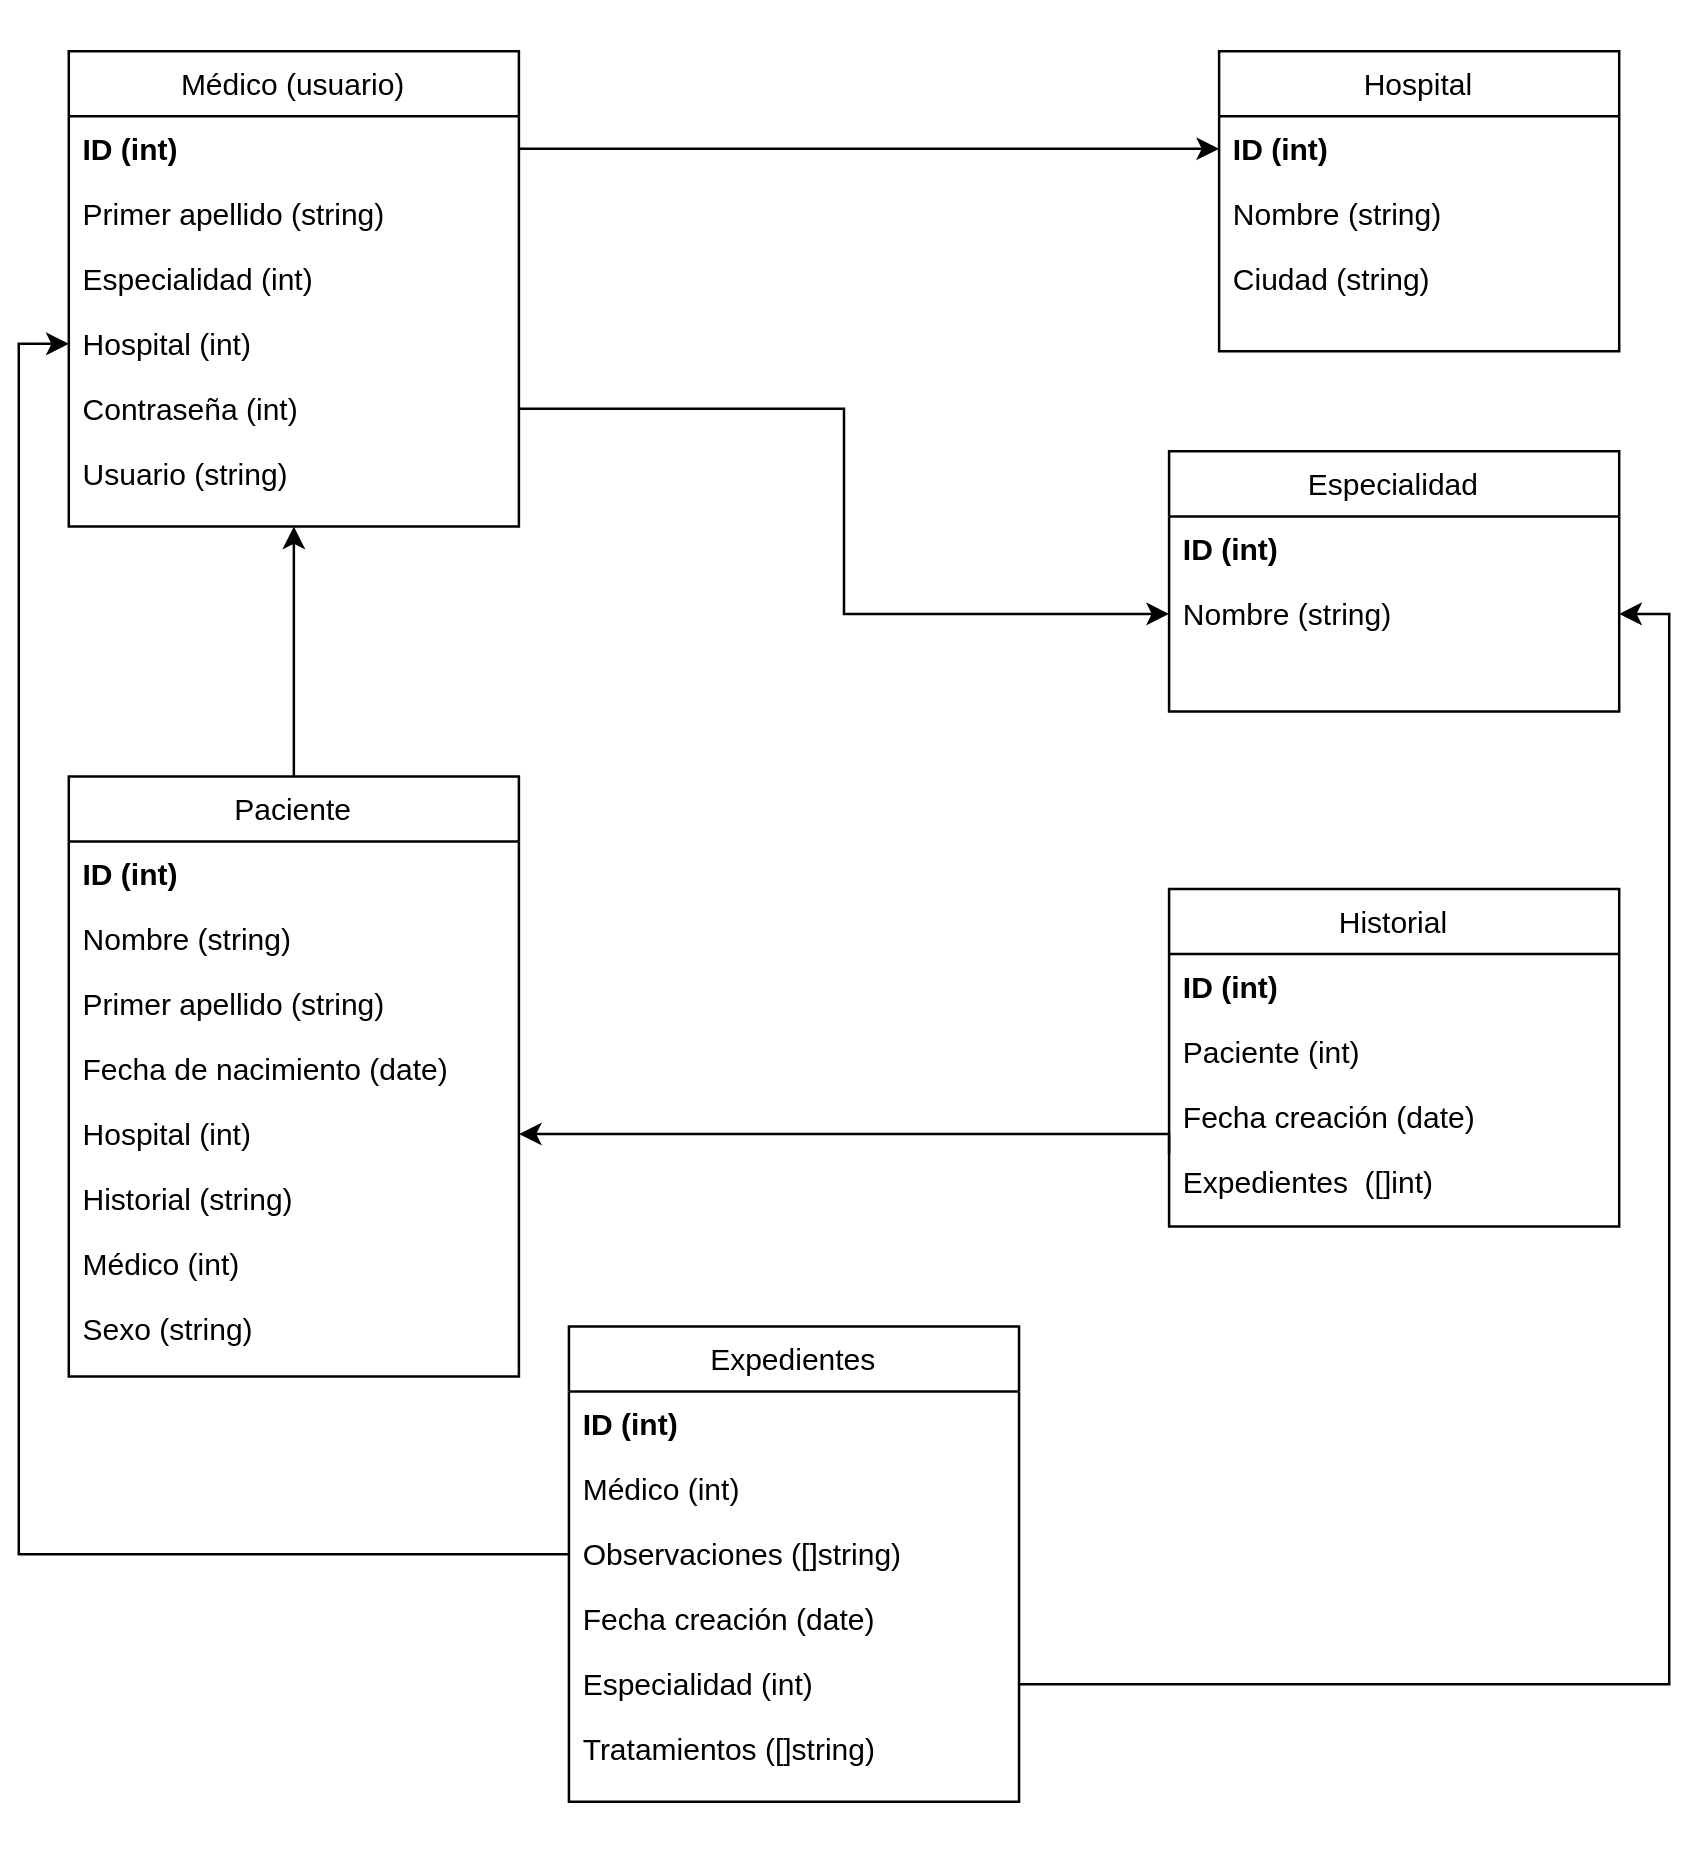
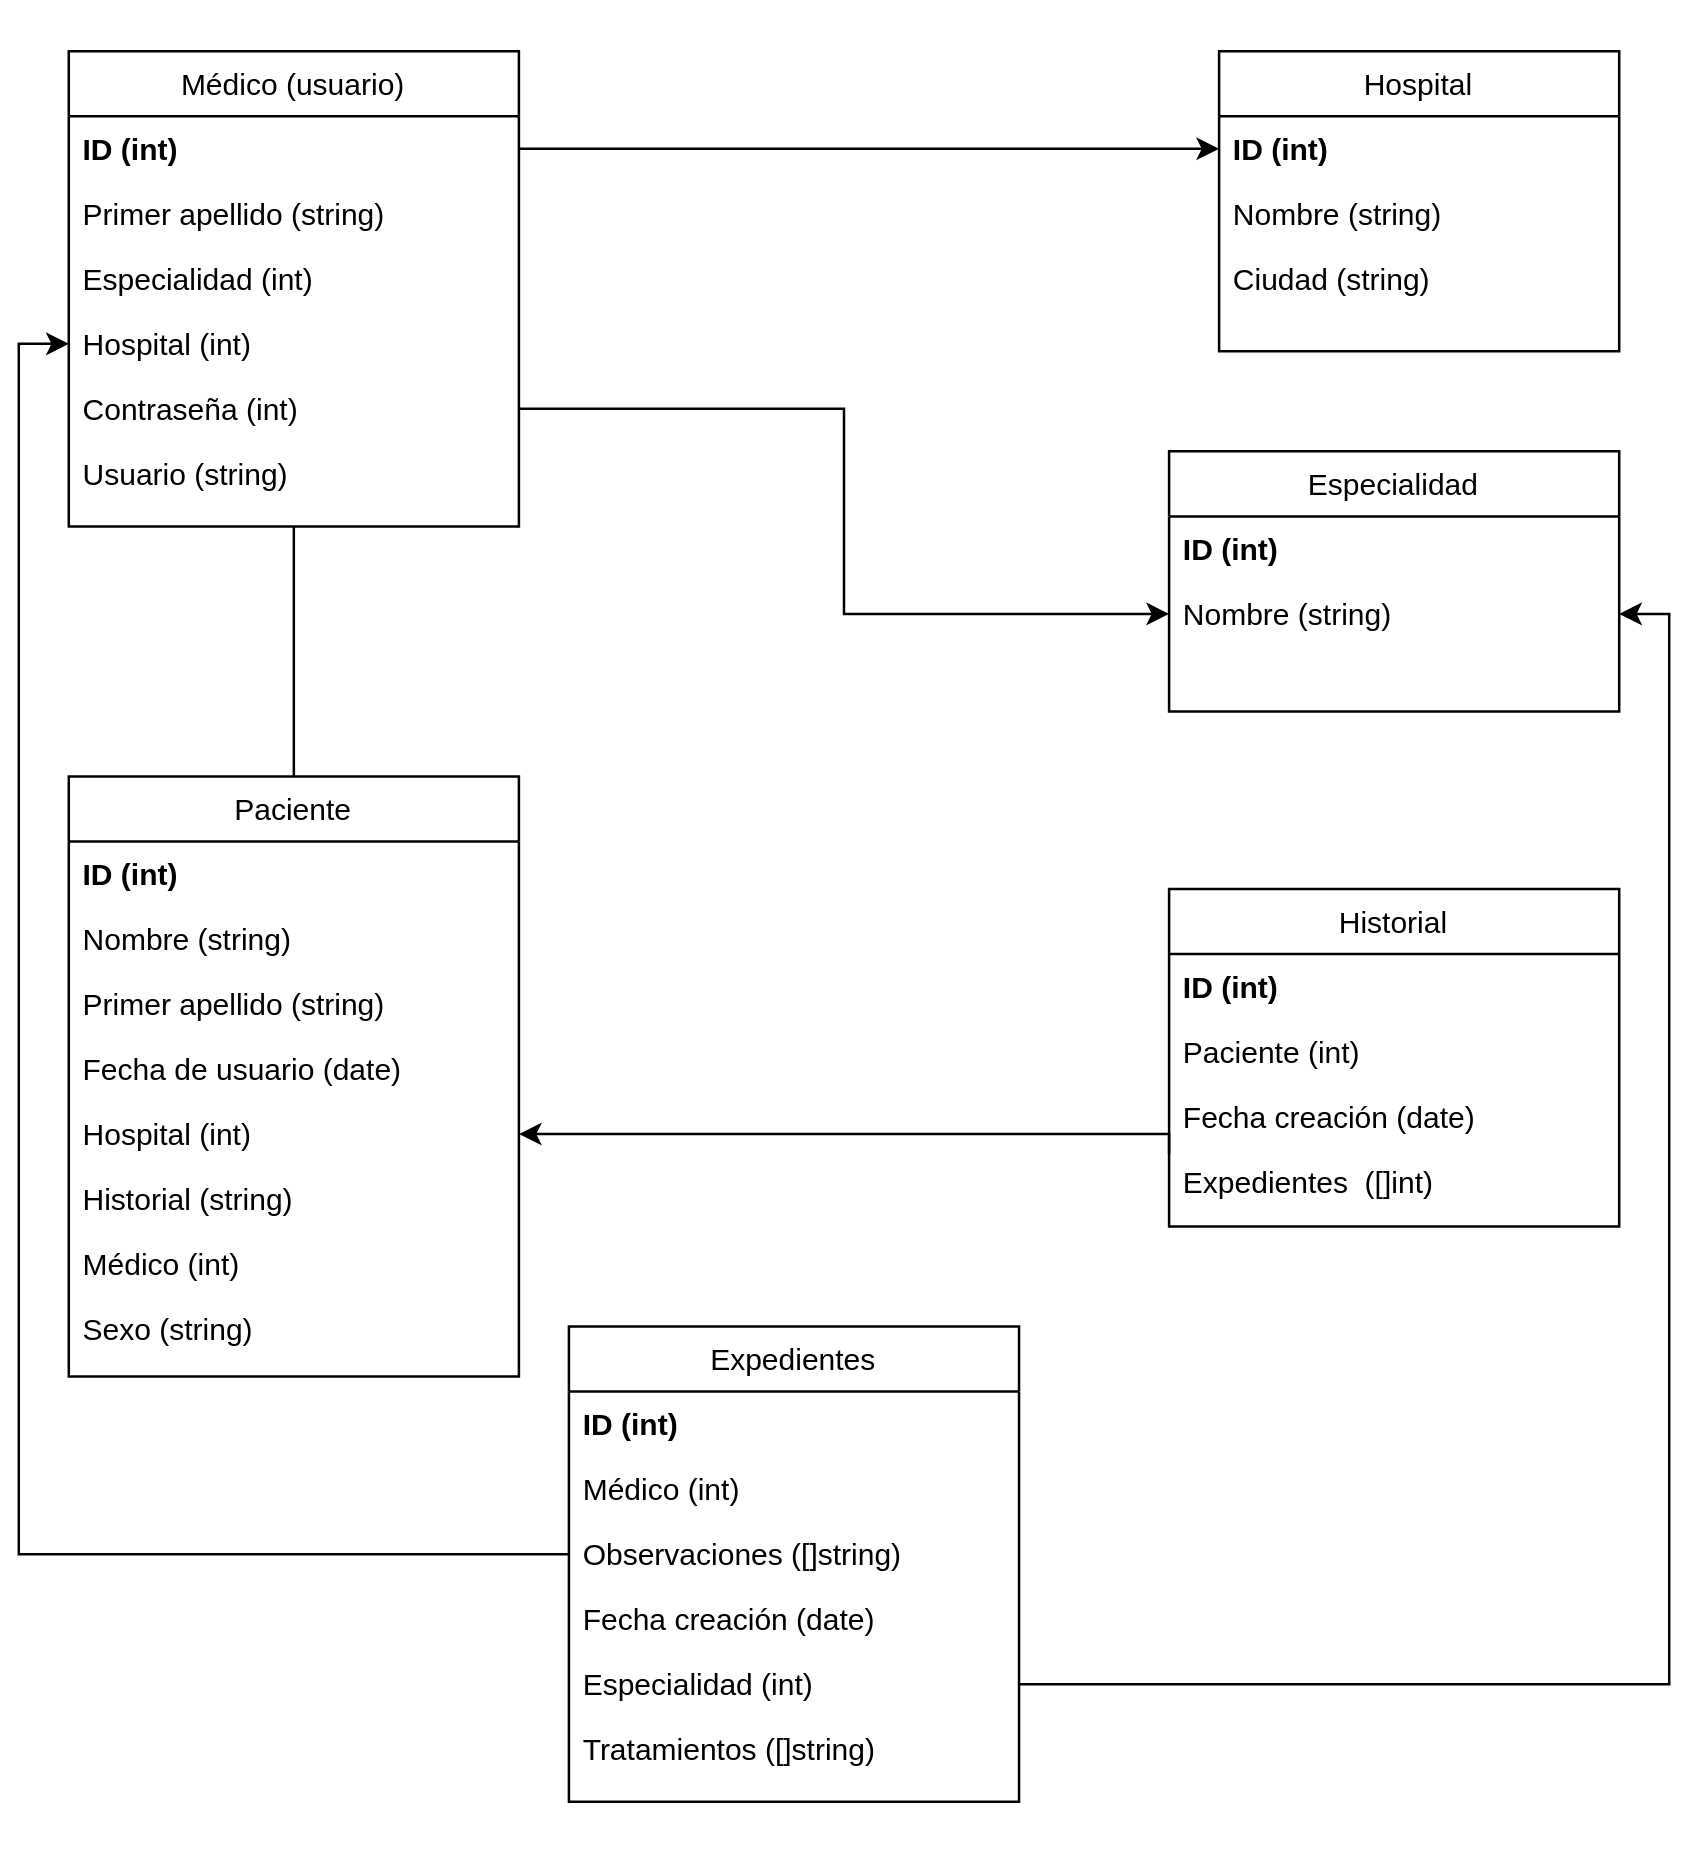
edge "Paciente" -> "Médico (usuario)": arrowhead classic -> none
node "Fecha de nacimiento (date)": label "Fecha de nacimiento (date)" -> "Fecha de usuario (date)"
